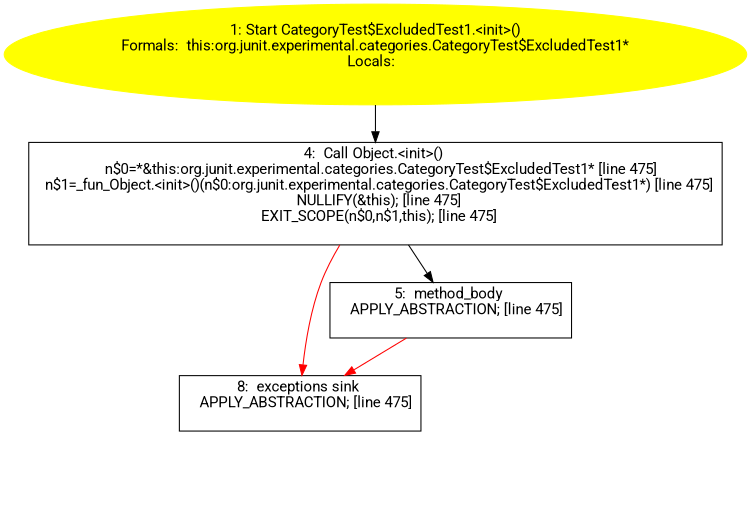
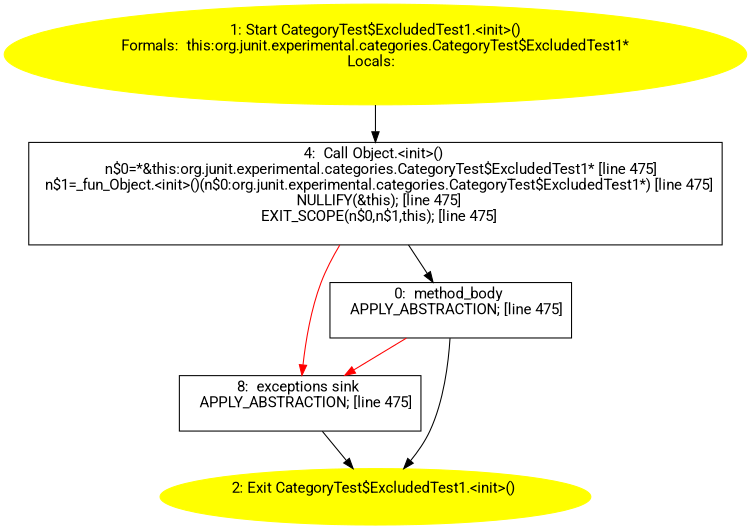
node "5:  method_body APPLY_ABSTRACTION; [line 475]": label "5:  method_body APPLY_ABSTRACTION; [line 475]" -> "0:  method_body APPLY_ABSTRACTION; [line 475]"
node "2: Exit CategoryTest$ExcludedTest1.<init>()": added
